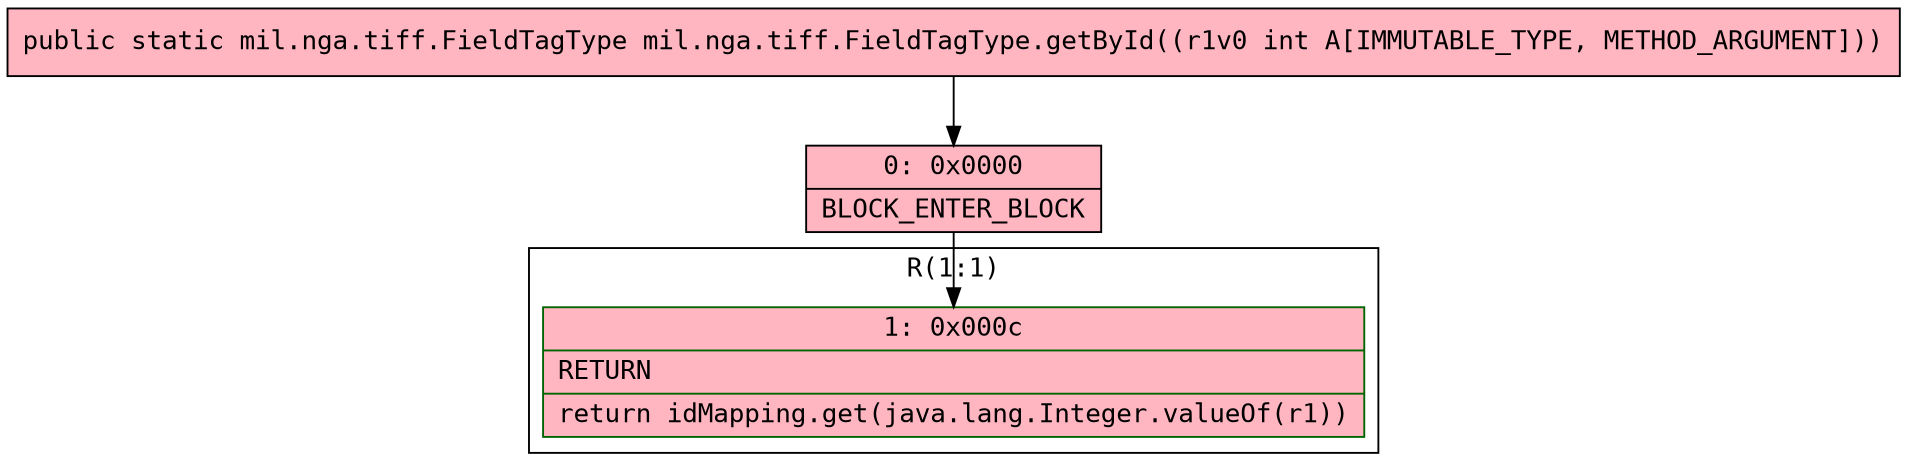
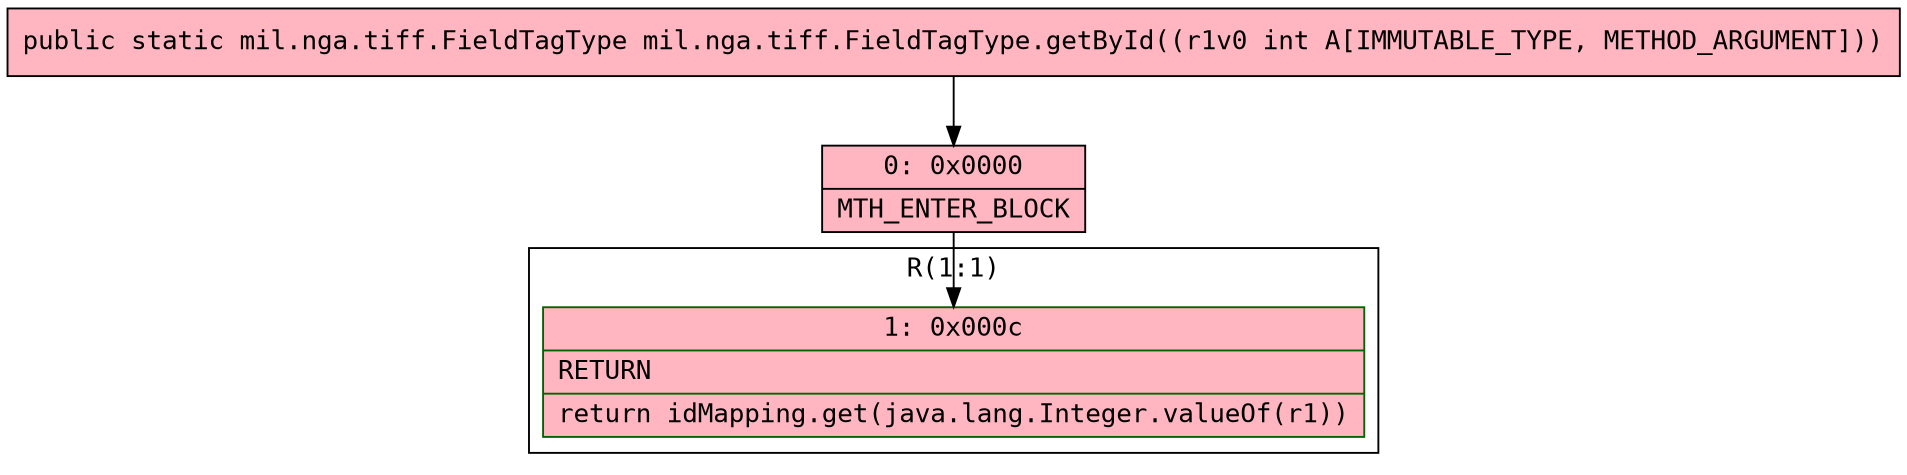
node "0: 0x0000": text "BLOCK_ENTER_BLOCK" -> "MTH_ENTER_BLOCK"
